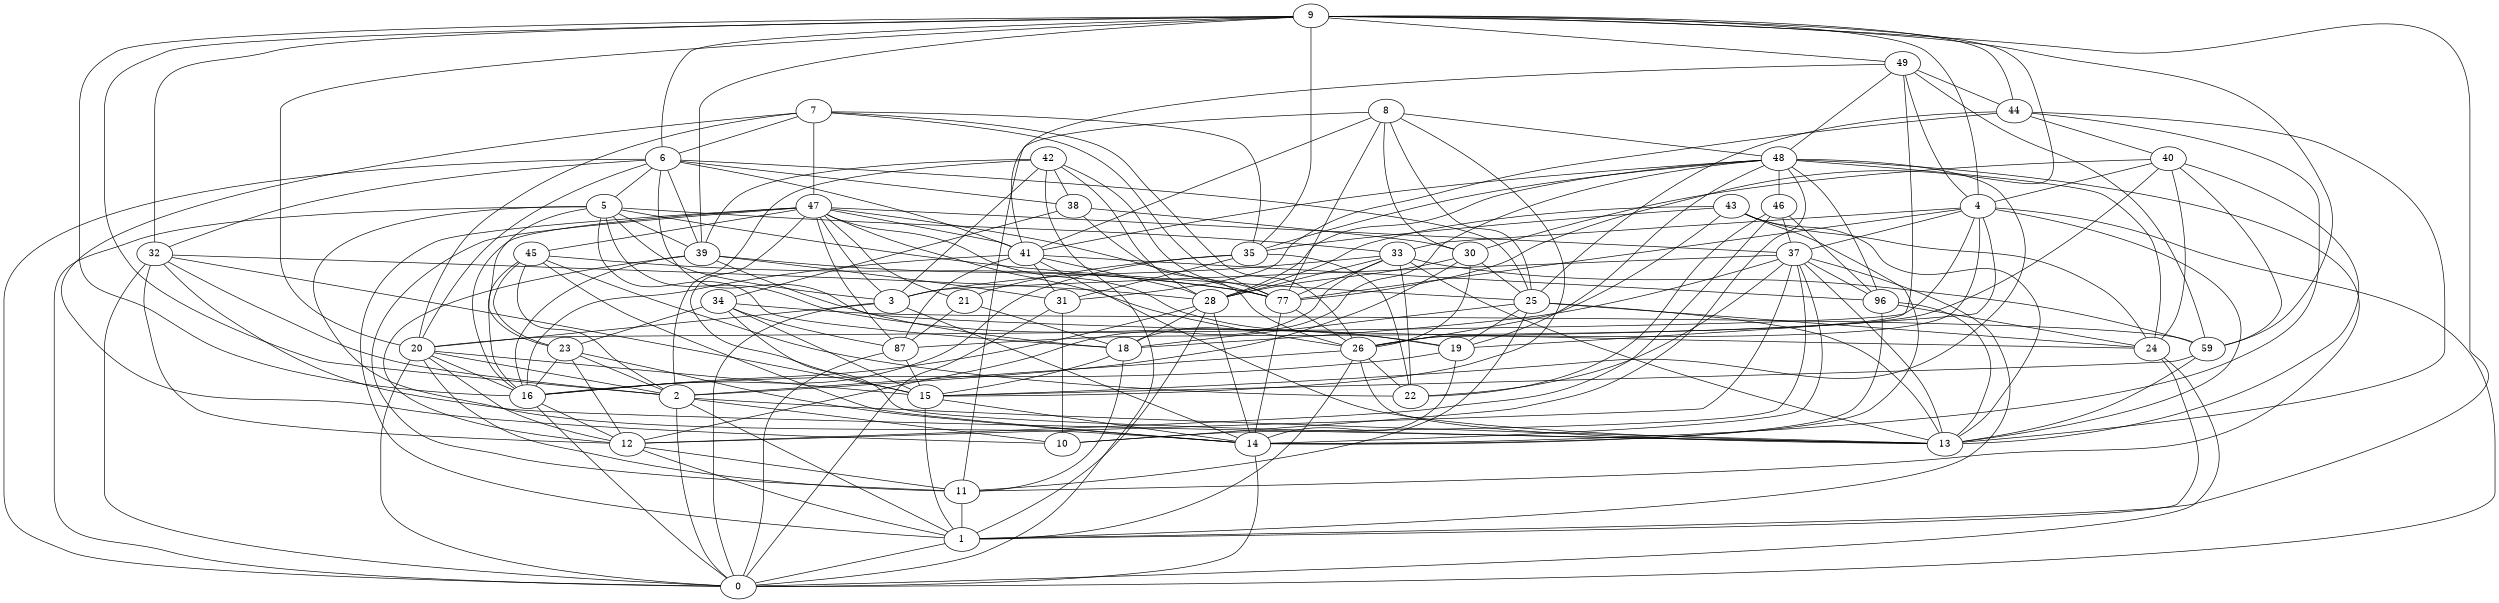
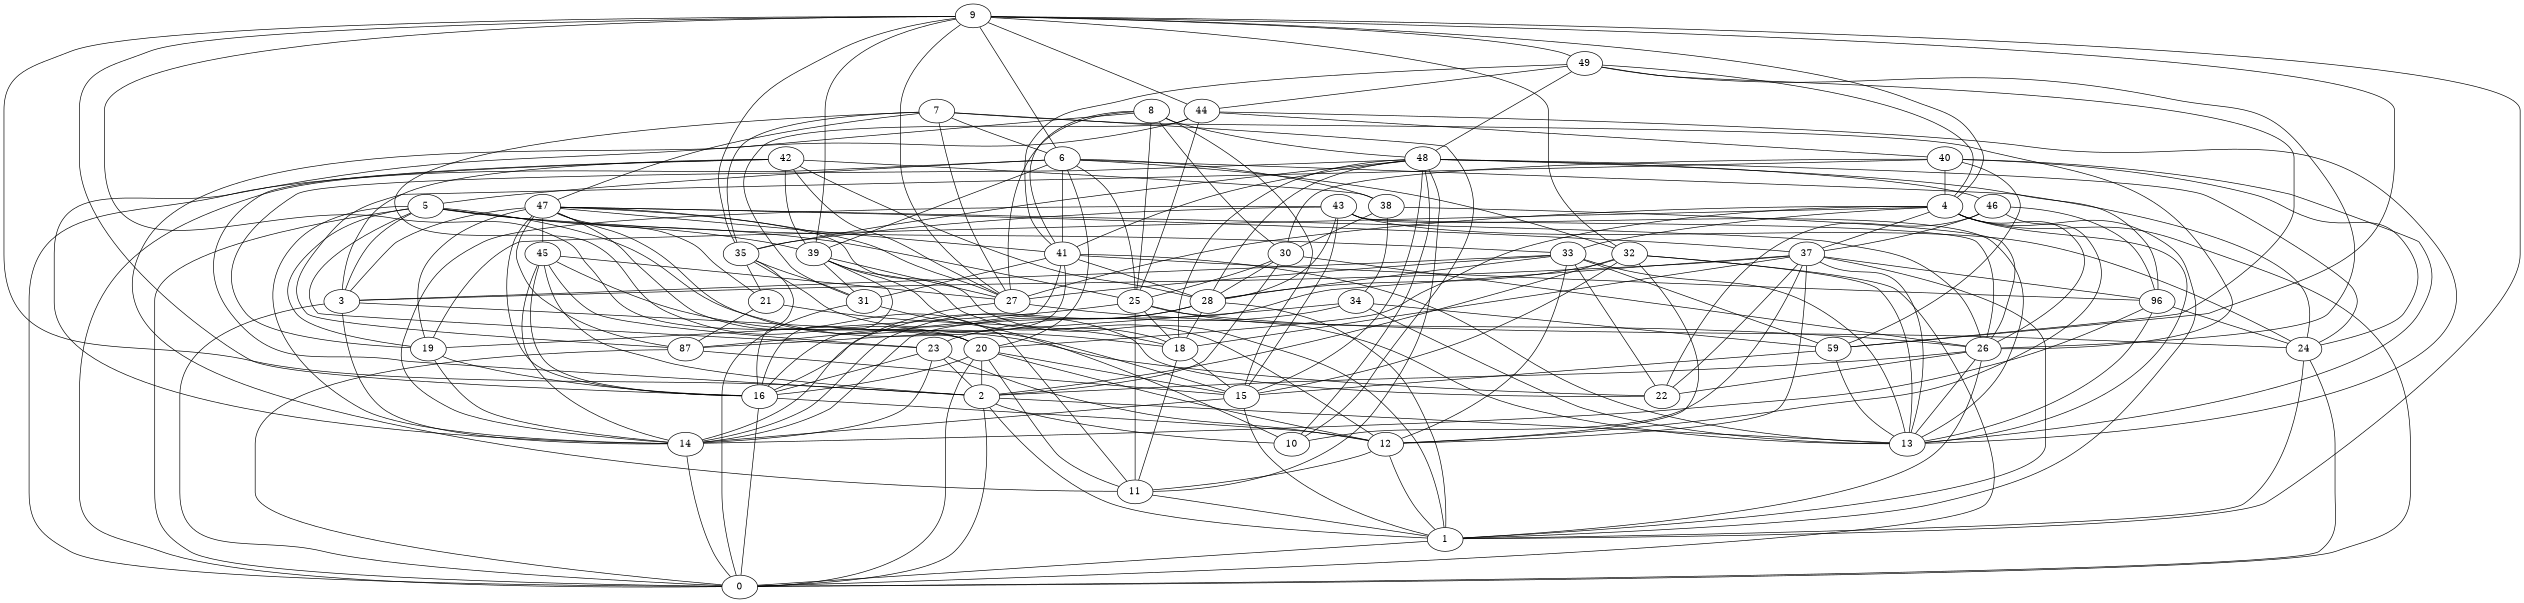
node "77": label "77" -> "27"
edge "34" -- "15": now "43" -- "15"
edge "4" -- "1": added
